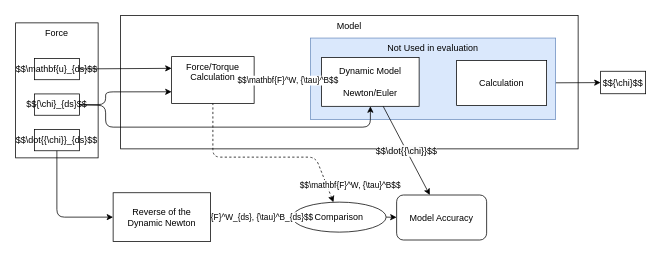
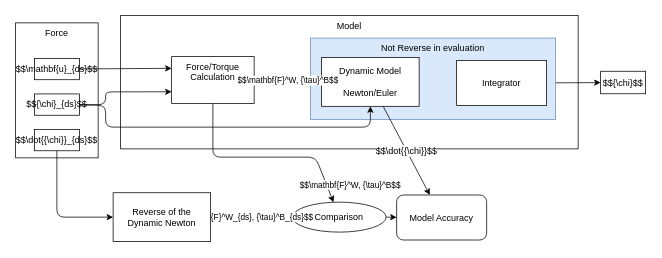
node "Not Used in evaluation": label "Not Used in evaluation" -> "Not Reverse in evaluation"
node "Calculation": label "Calculation" -> "Integrator"
edge "Force/Torque Calculation" -> "Comparison": style dashed -> solid
